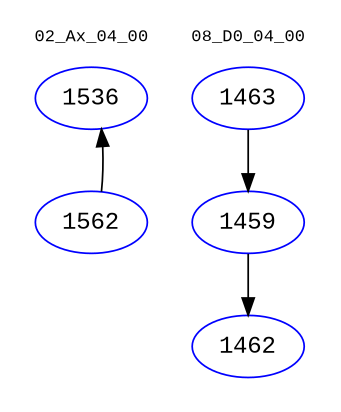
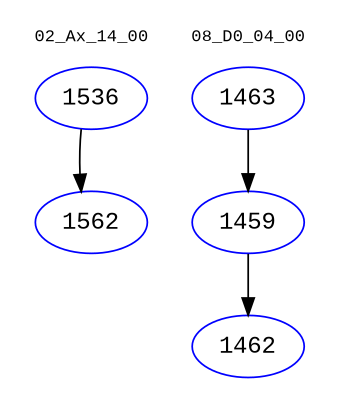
cluster "02_Ax_04_00": label "02_Ax_04_00" -> "02_Ax_14_00"
edge "1562" -> "1536": reversed
